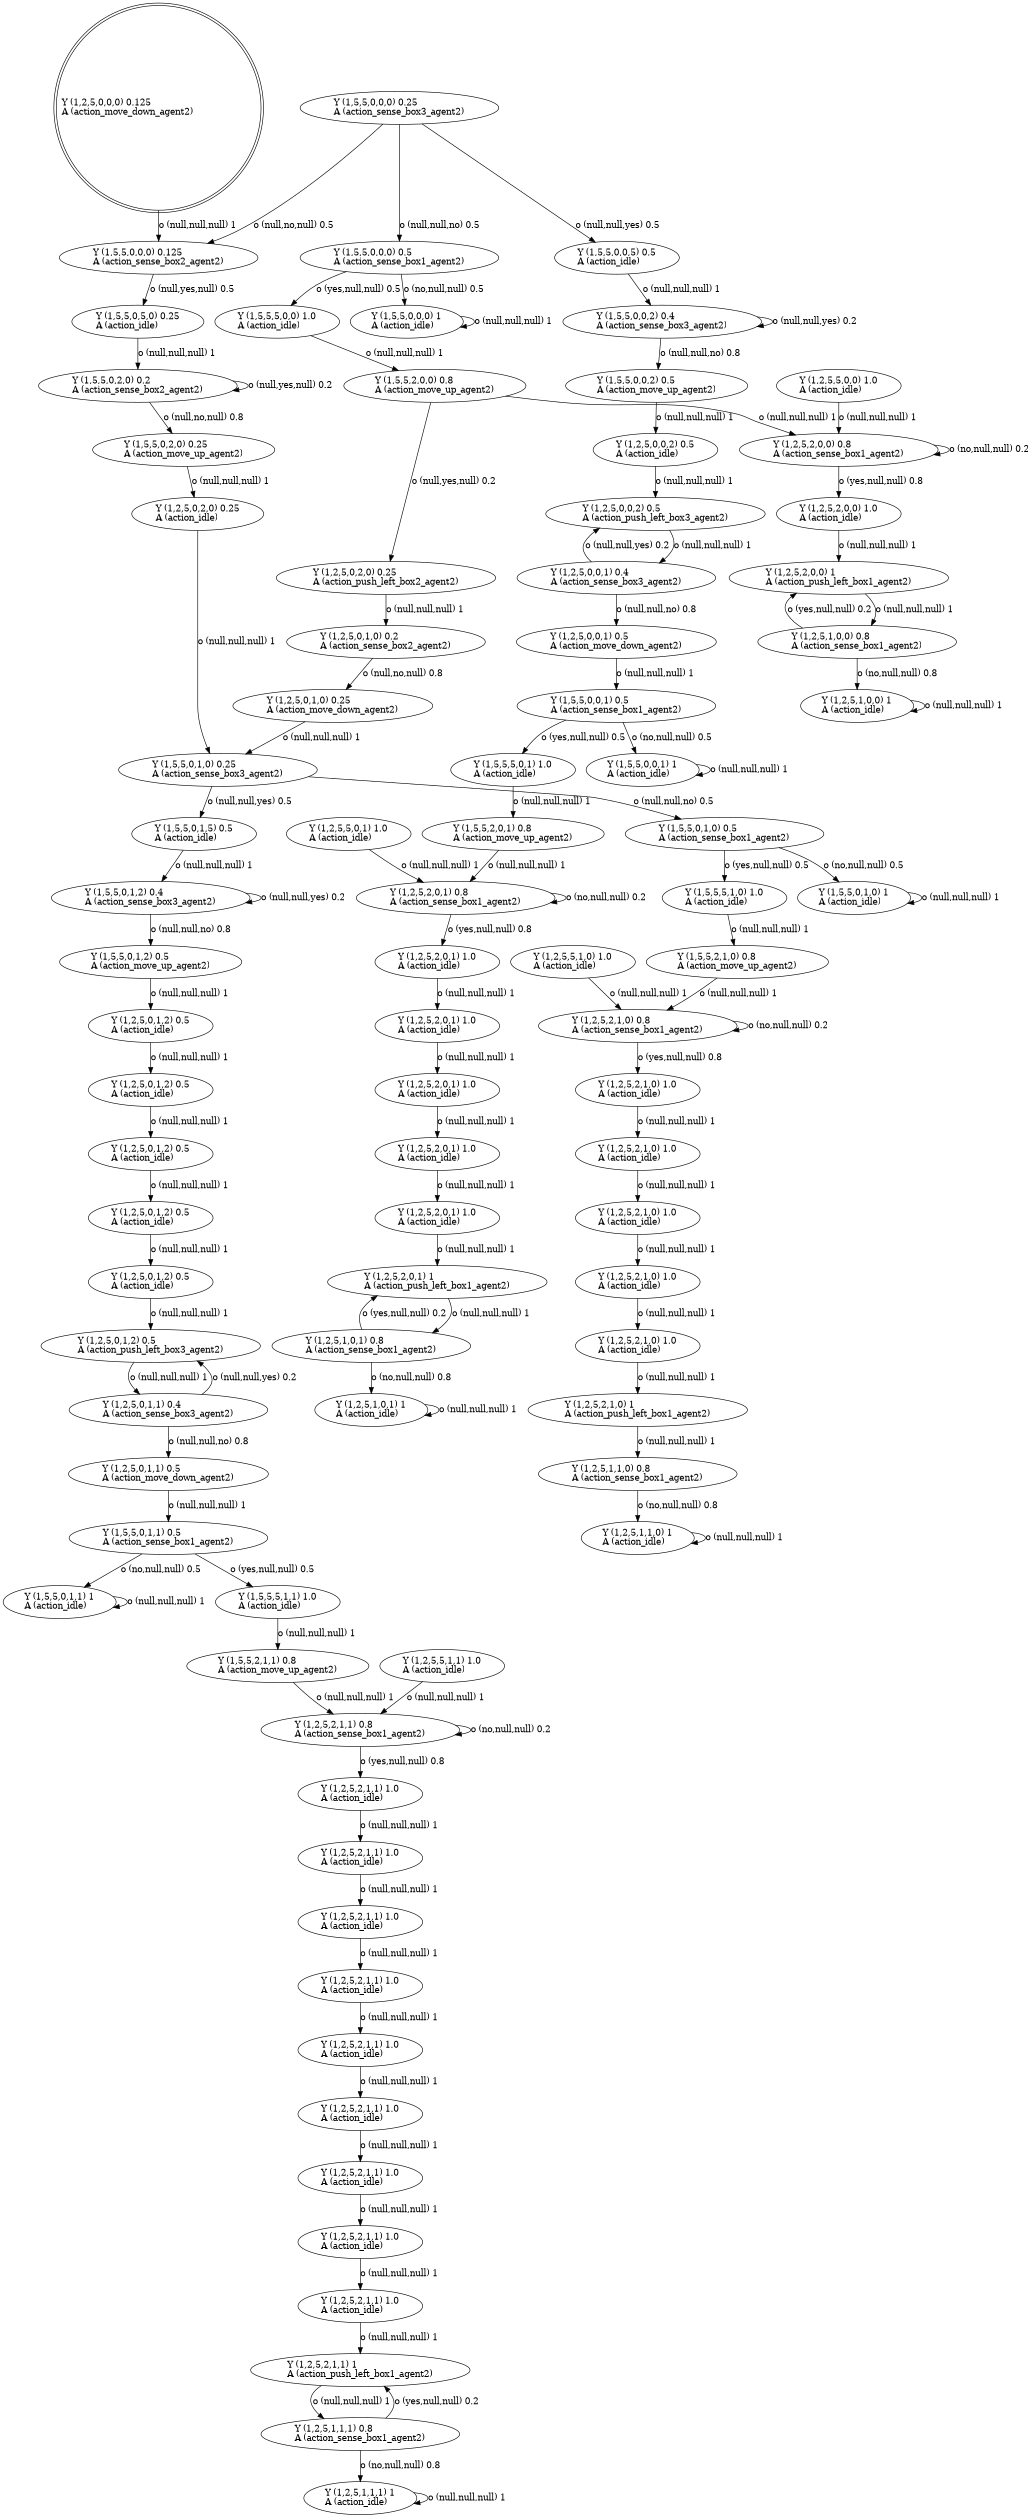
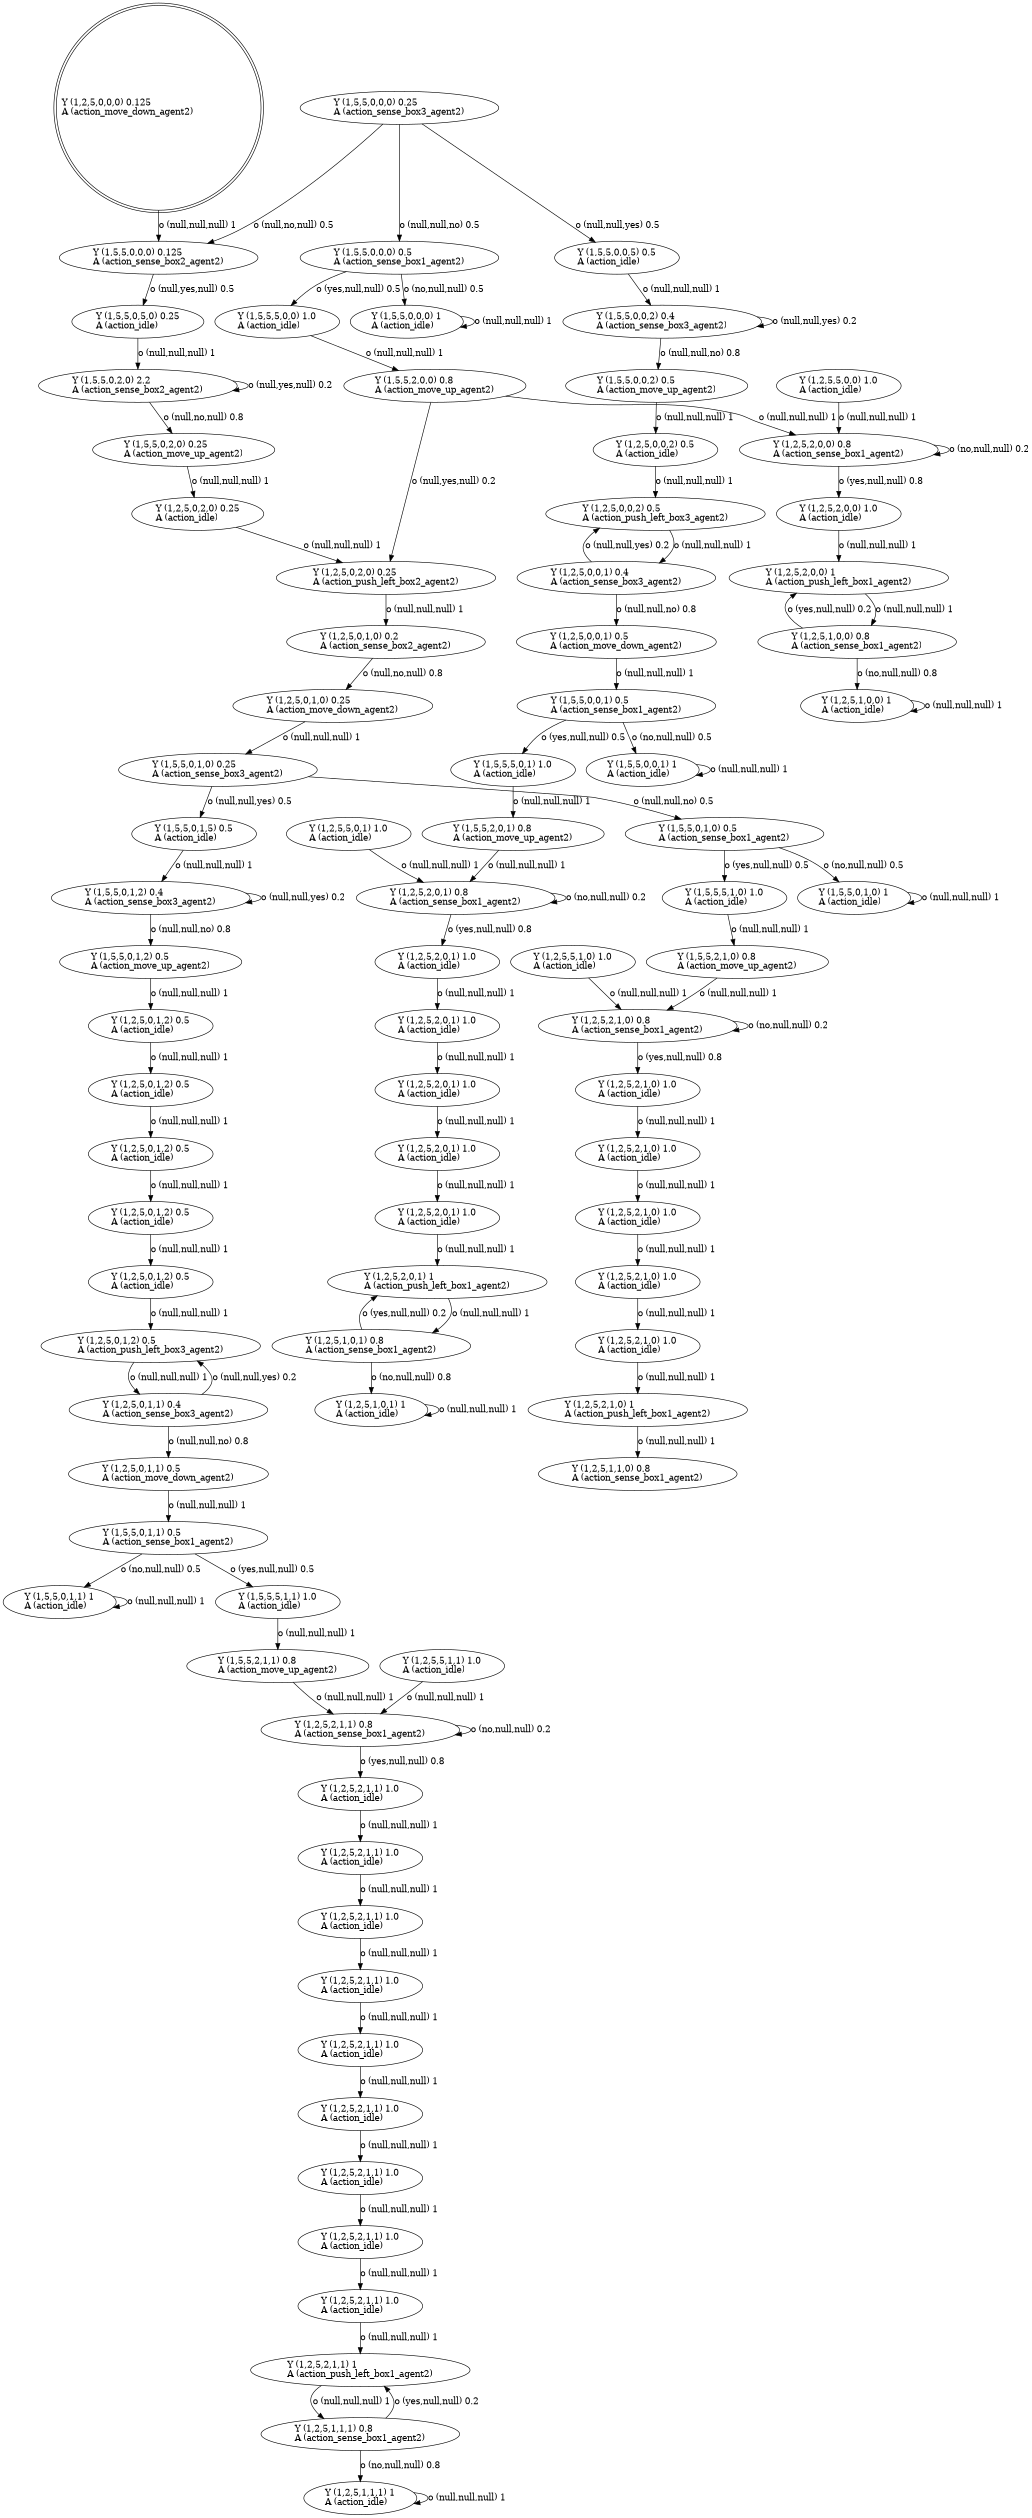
node "Y (1,5,5,0,2,0) 0.2 A (action_sense_box2_agent2)": label "Y (1,5,5,0,2,0) 0.2 A (action_sense_box2_agent2)" -> "Y (1,5,5,0,2,0) 2.2 A (action_sense_box2_agent2)"
edge "Y (1,2,5,0,2,0) 0.25 A (action_idle)" -> "Y (1,5,5,0,1,0) 0.25 A (action_sense_box3_agent2)": now "Y (1,2,5,0,2,0) 0.25 A (action_idle)" -> "Y (1,2,5,0,2,0) 0.25 A (action_push_left_box2_agent2)"
node "Y (1,2,5,1,1,0) 1 A (action_idle)": removed
